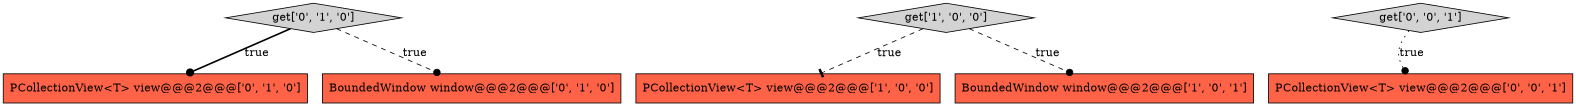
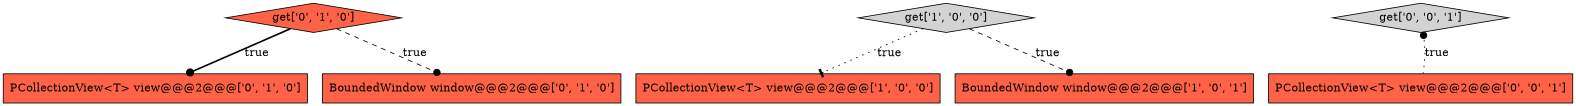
node "get['0', '1', '0']": fillcolor lightgray -> tomato
edge "get['0', '0', '1']" -> "PCollectionView<T> view@@@2@@@['0', '0', '1']": reversed
edge "get['1', '0', '0']" -> "PCollectionView<T> view@@@2@@@['1', '0', '0']": style dashed -> dotted
